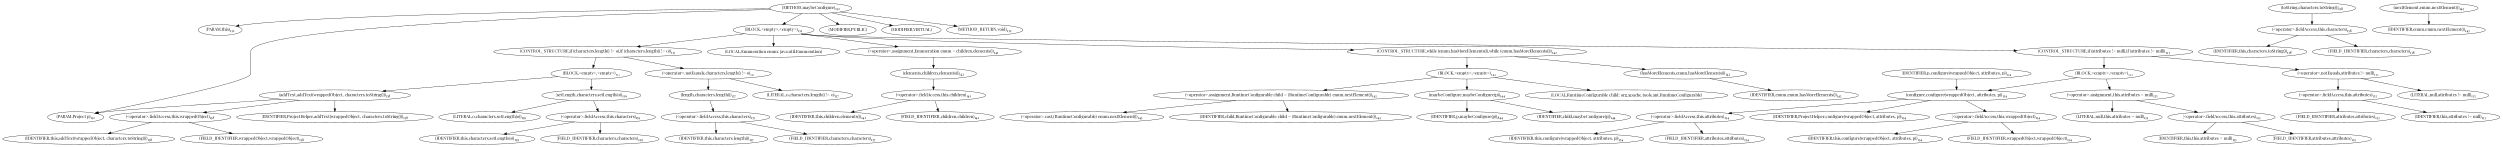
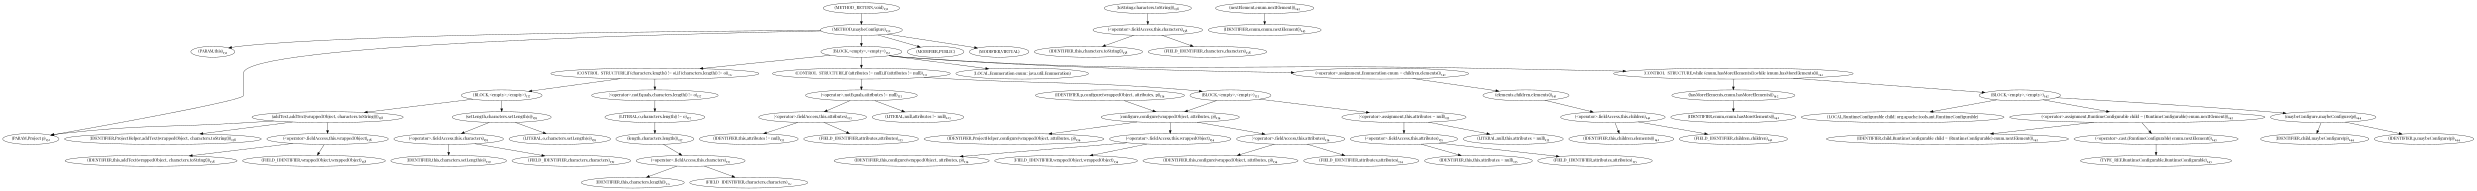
edge "(METHOD,maybeConfigure)" -> "(METHOD_RETURN,void)": reversed
edge "(<operator>.notEquals,characters.length() != 0)" -> "(length,characters.length())": now "(LITERAL,0,characters.length() != 0)" -> "(length,characters.length())"
node "(LITERAL,null,attributes != null)": text "133" -> "123"
node "(IDENTIFIER,p,maybeConfigure(p))": text "844" -> "144"
node "(TYPE_REF,RuntimeConfigurable,RuntimeConfigurable)": added
